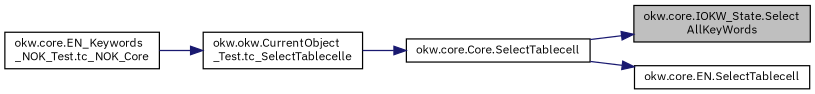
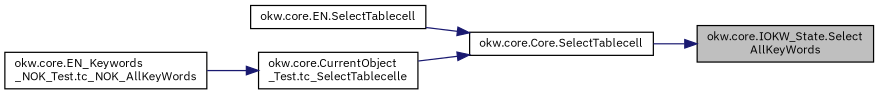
node "okw.core.EN_Keywords _NOK_Test.tc_NOK_Core": label "okw.core.EN_Keywords _NOK_Test.tc_NOK_Core" -> "okw.core.EN_Keywords _NOK_Test.tc_NOK_AllKeyWords"
node "okw.okw.CurrentObject _Test.tc_SelectTablecelle": label "okw.okw.CurrentObject _Test.tc_SelectTablecelle" -> "okw.core.CurrentObject _Test.tc_SelectTablecelle"
edge "okw.core.Core.SelectTablecell" -> "okw.core.EN.SelectTablecell": reversed
